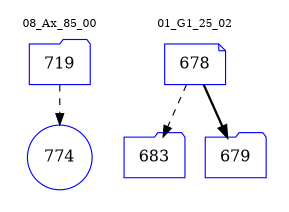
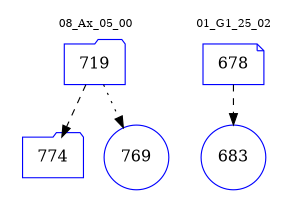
cluster "08_Ax_85_00": label "08_Ax_85_00" -> "08_Ax_05_00"
node "774": shape circle -> folder
node "769": added
node "683": shape folder -> circle
node "679": removed
